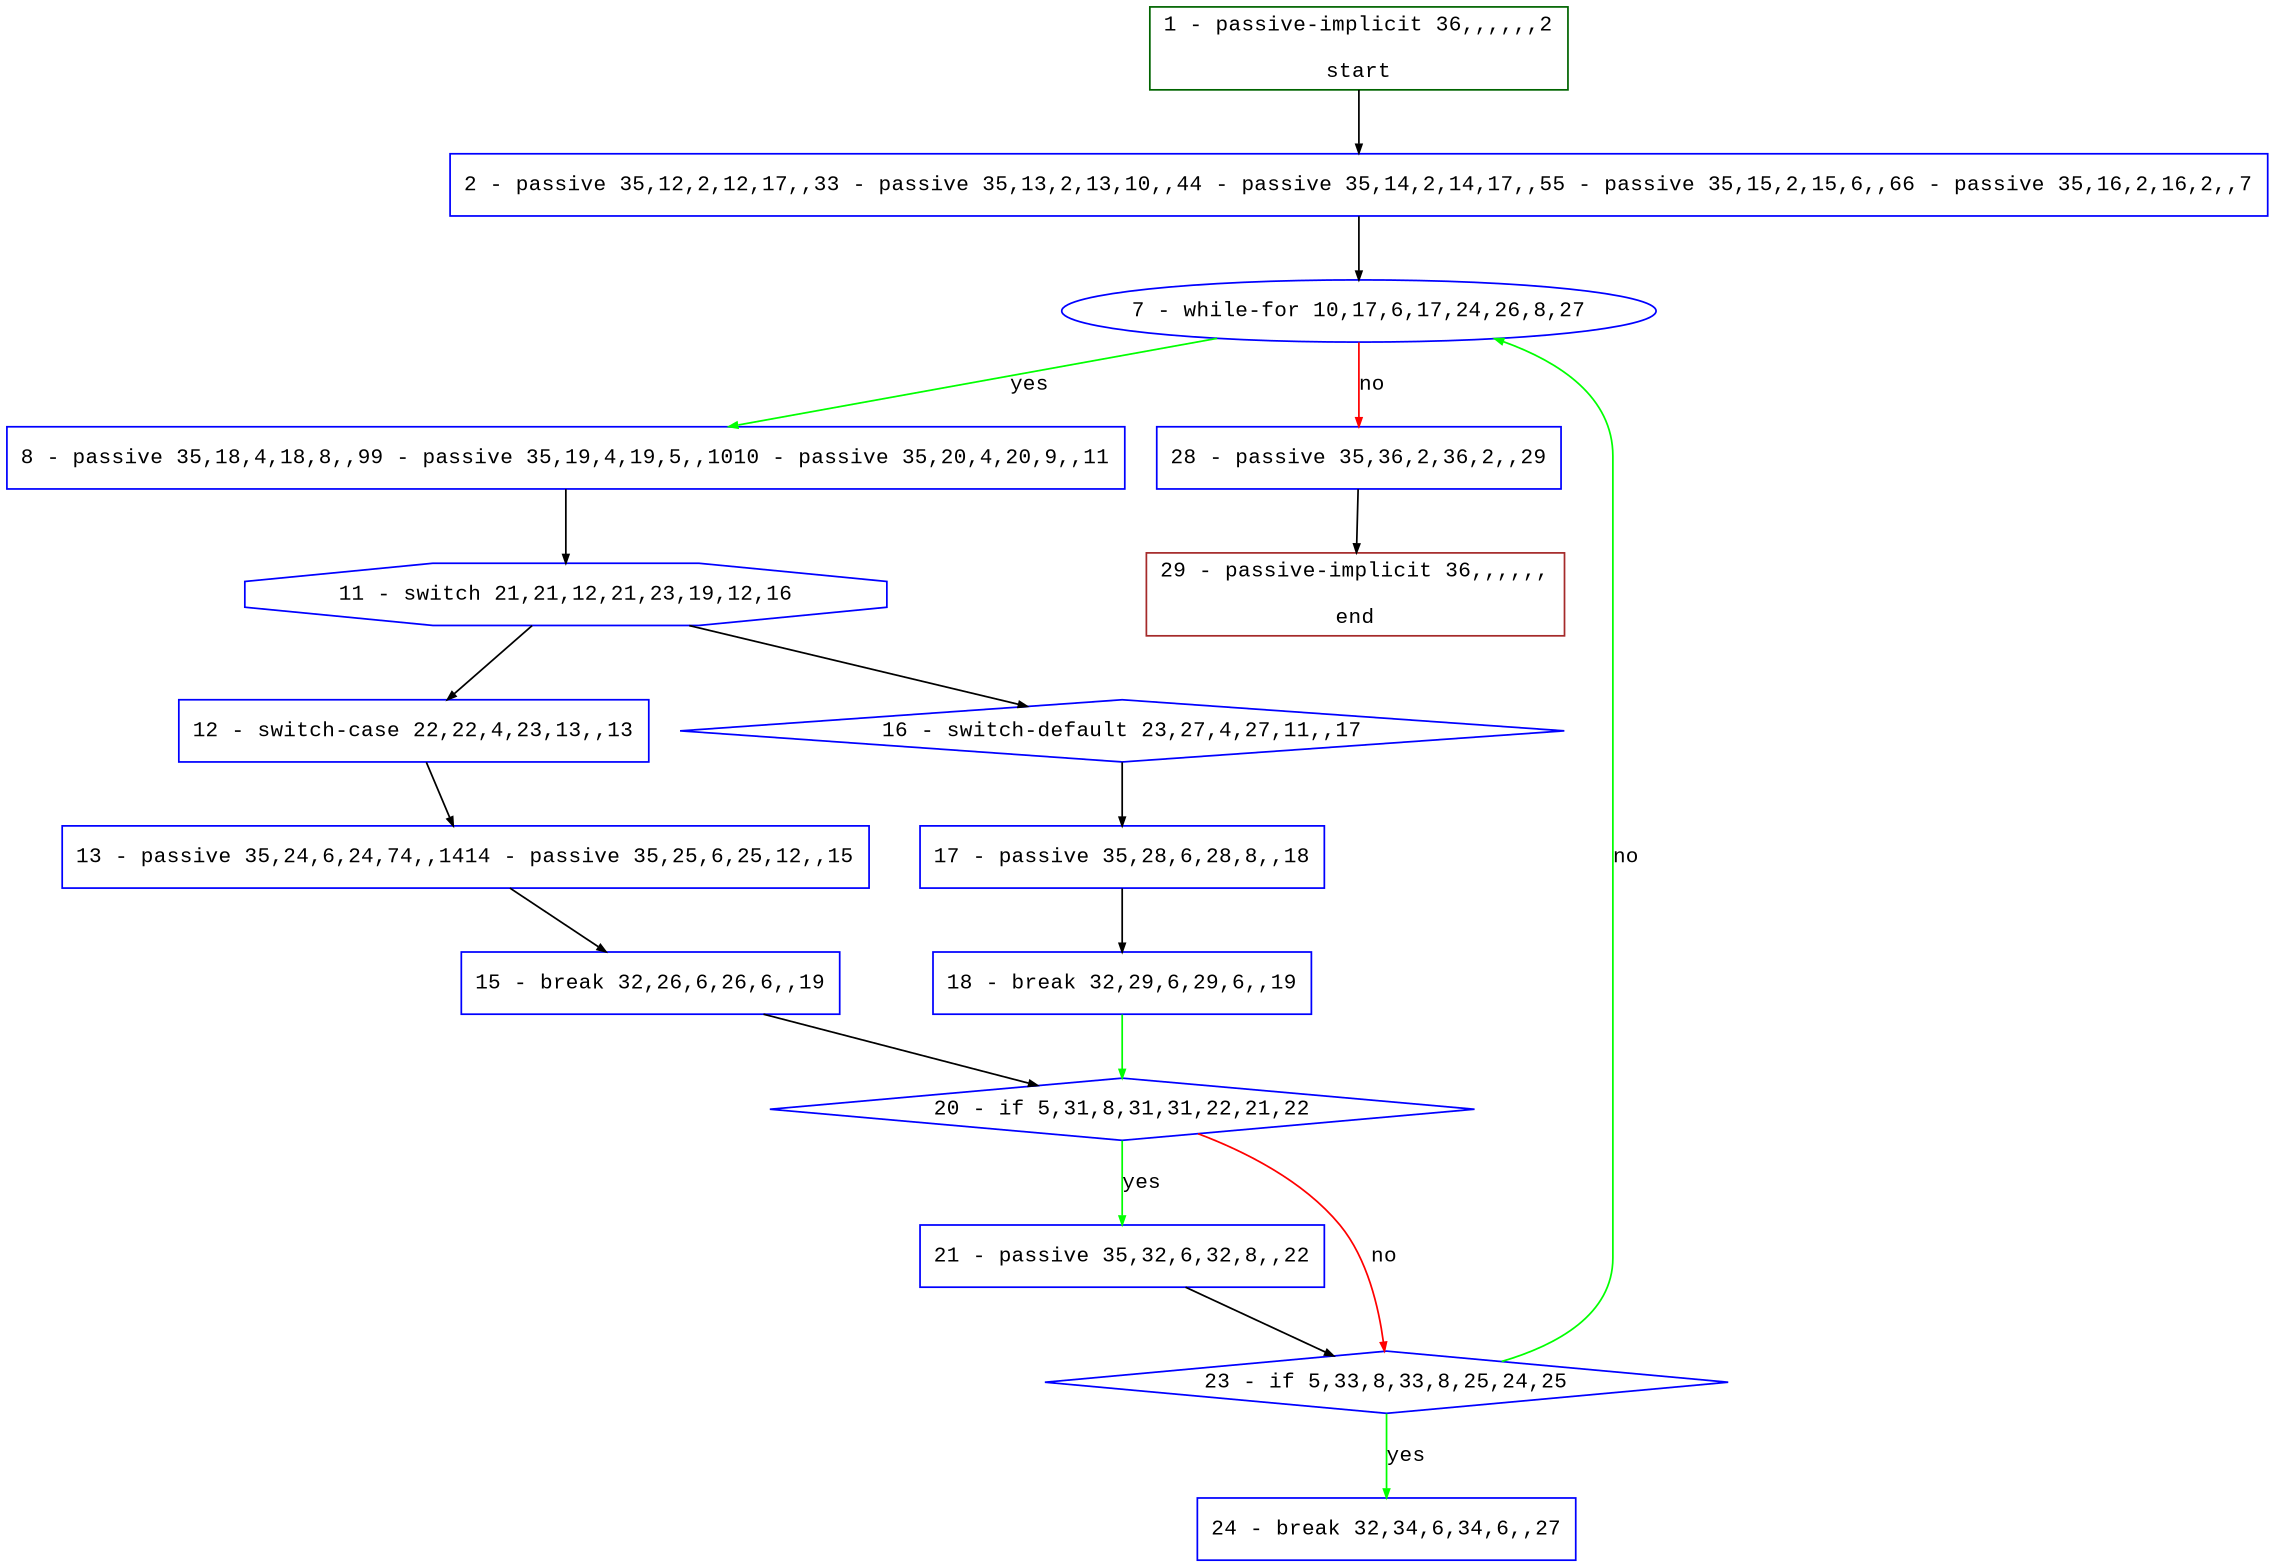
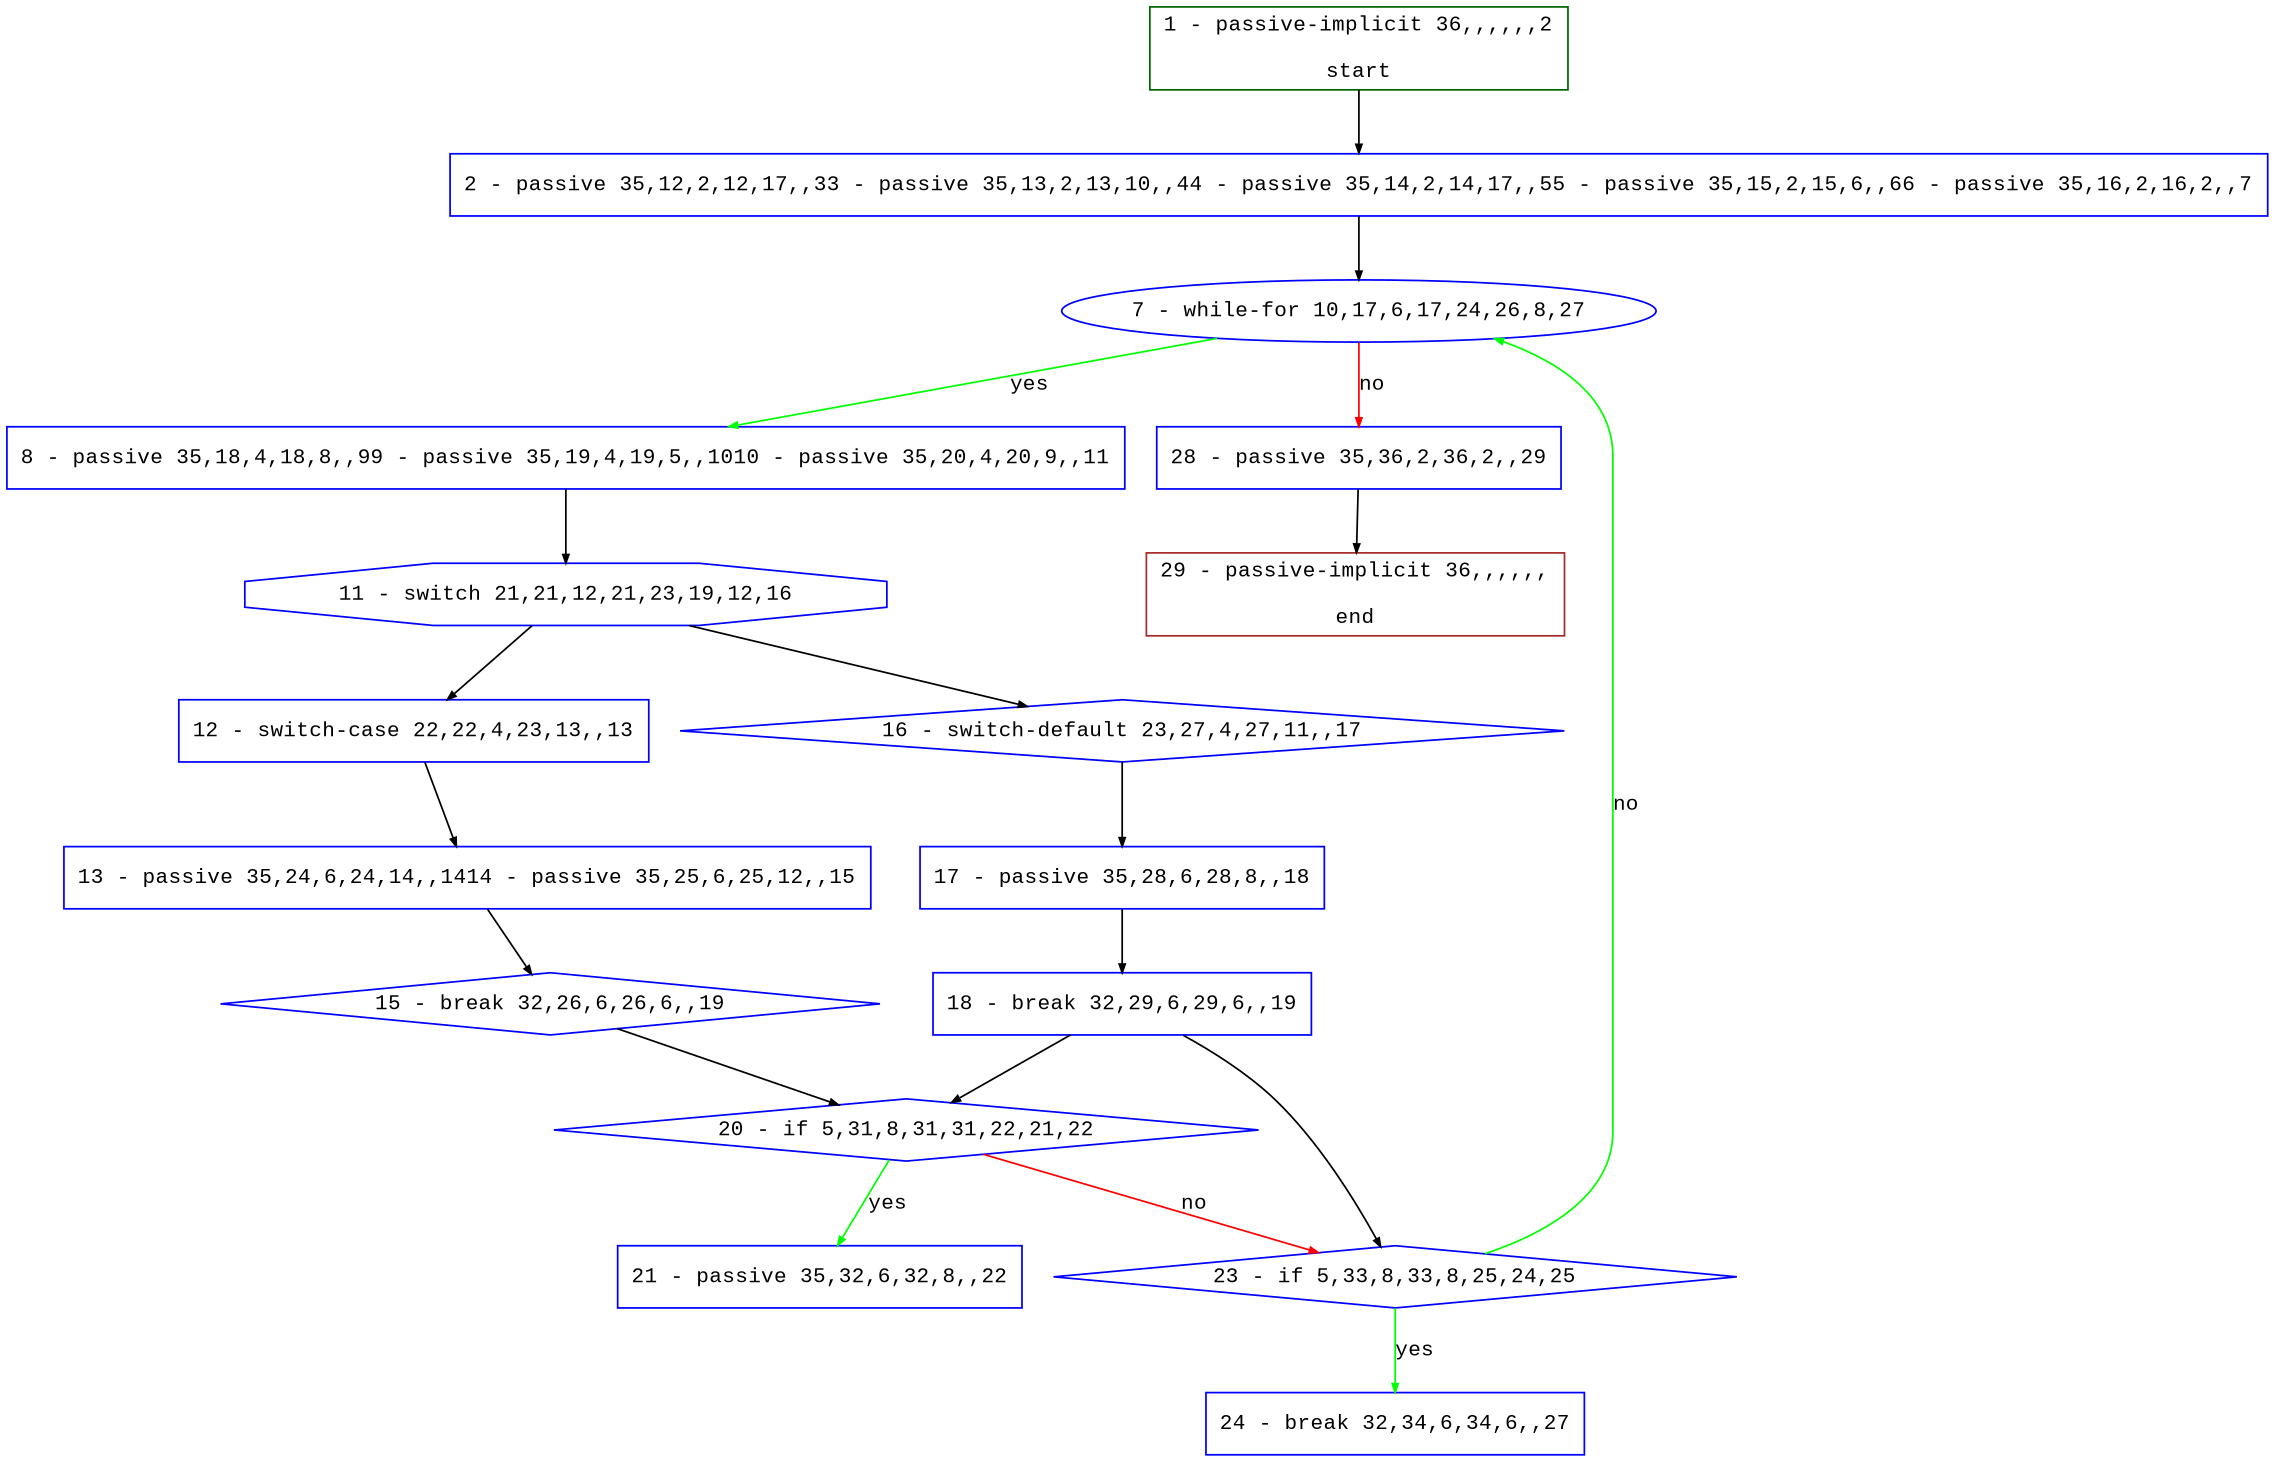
node "13 - passive 35,24,6,24,74,,1414 - passive 35,25,6,25,12,,15": label "13 - passive 35,24,6,24,74,,1414 - passive 35,25,6,25,12,,15" -> "13 - passive 35,24,6,24,14,,1414 - passive 35,25,6,25,12,,15"
node "15 - break 32,26,6,26,6,,19": shape box -> diamond
edge "18 - break 32,29,6,29,6,,19" -> "20 - if 5,31,8,31,31,22,21,22": color #00ff00 -> #000000
edge "21 - passive 35,32,6,32,8,,22" -> "23 - if 5,33,8,33,8,25,24,25": now "18 - break 32,29,6,29,6,,19" -> "23 - if 5,33,8,33,8,25,24,25"
